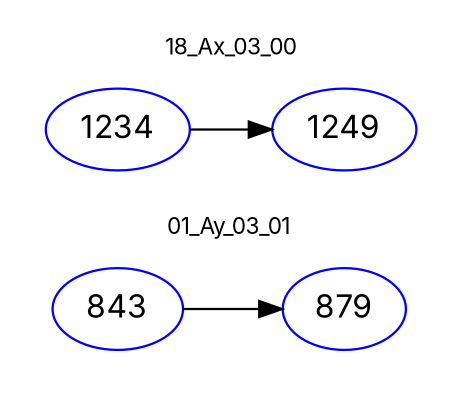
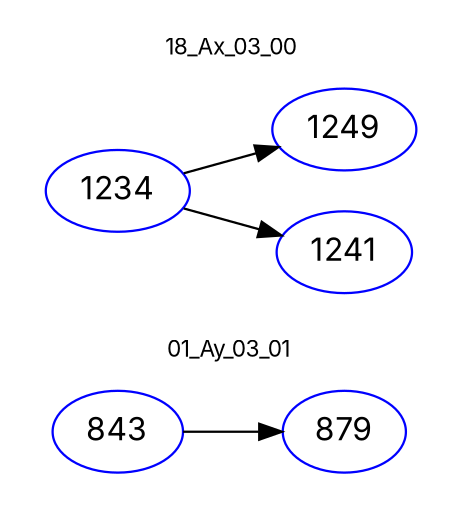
node "1241": added
